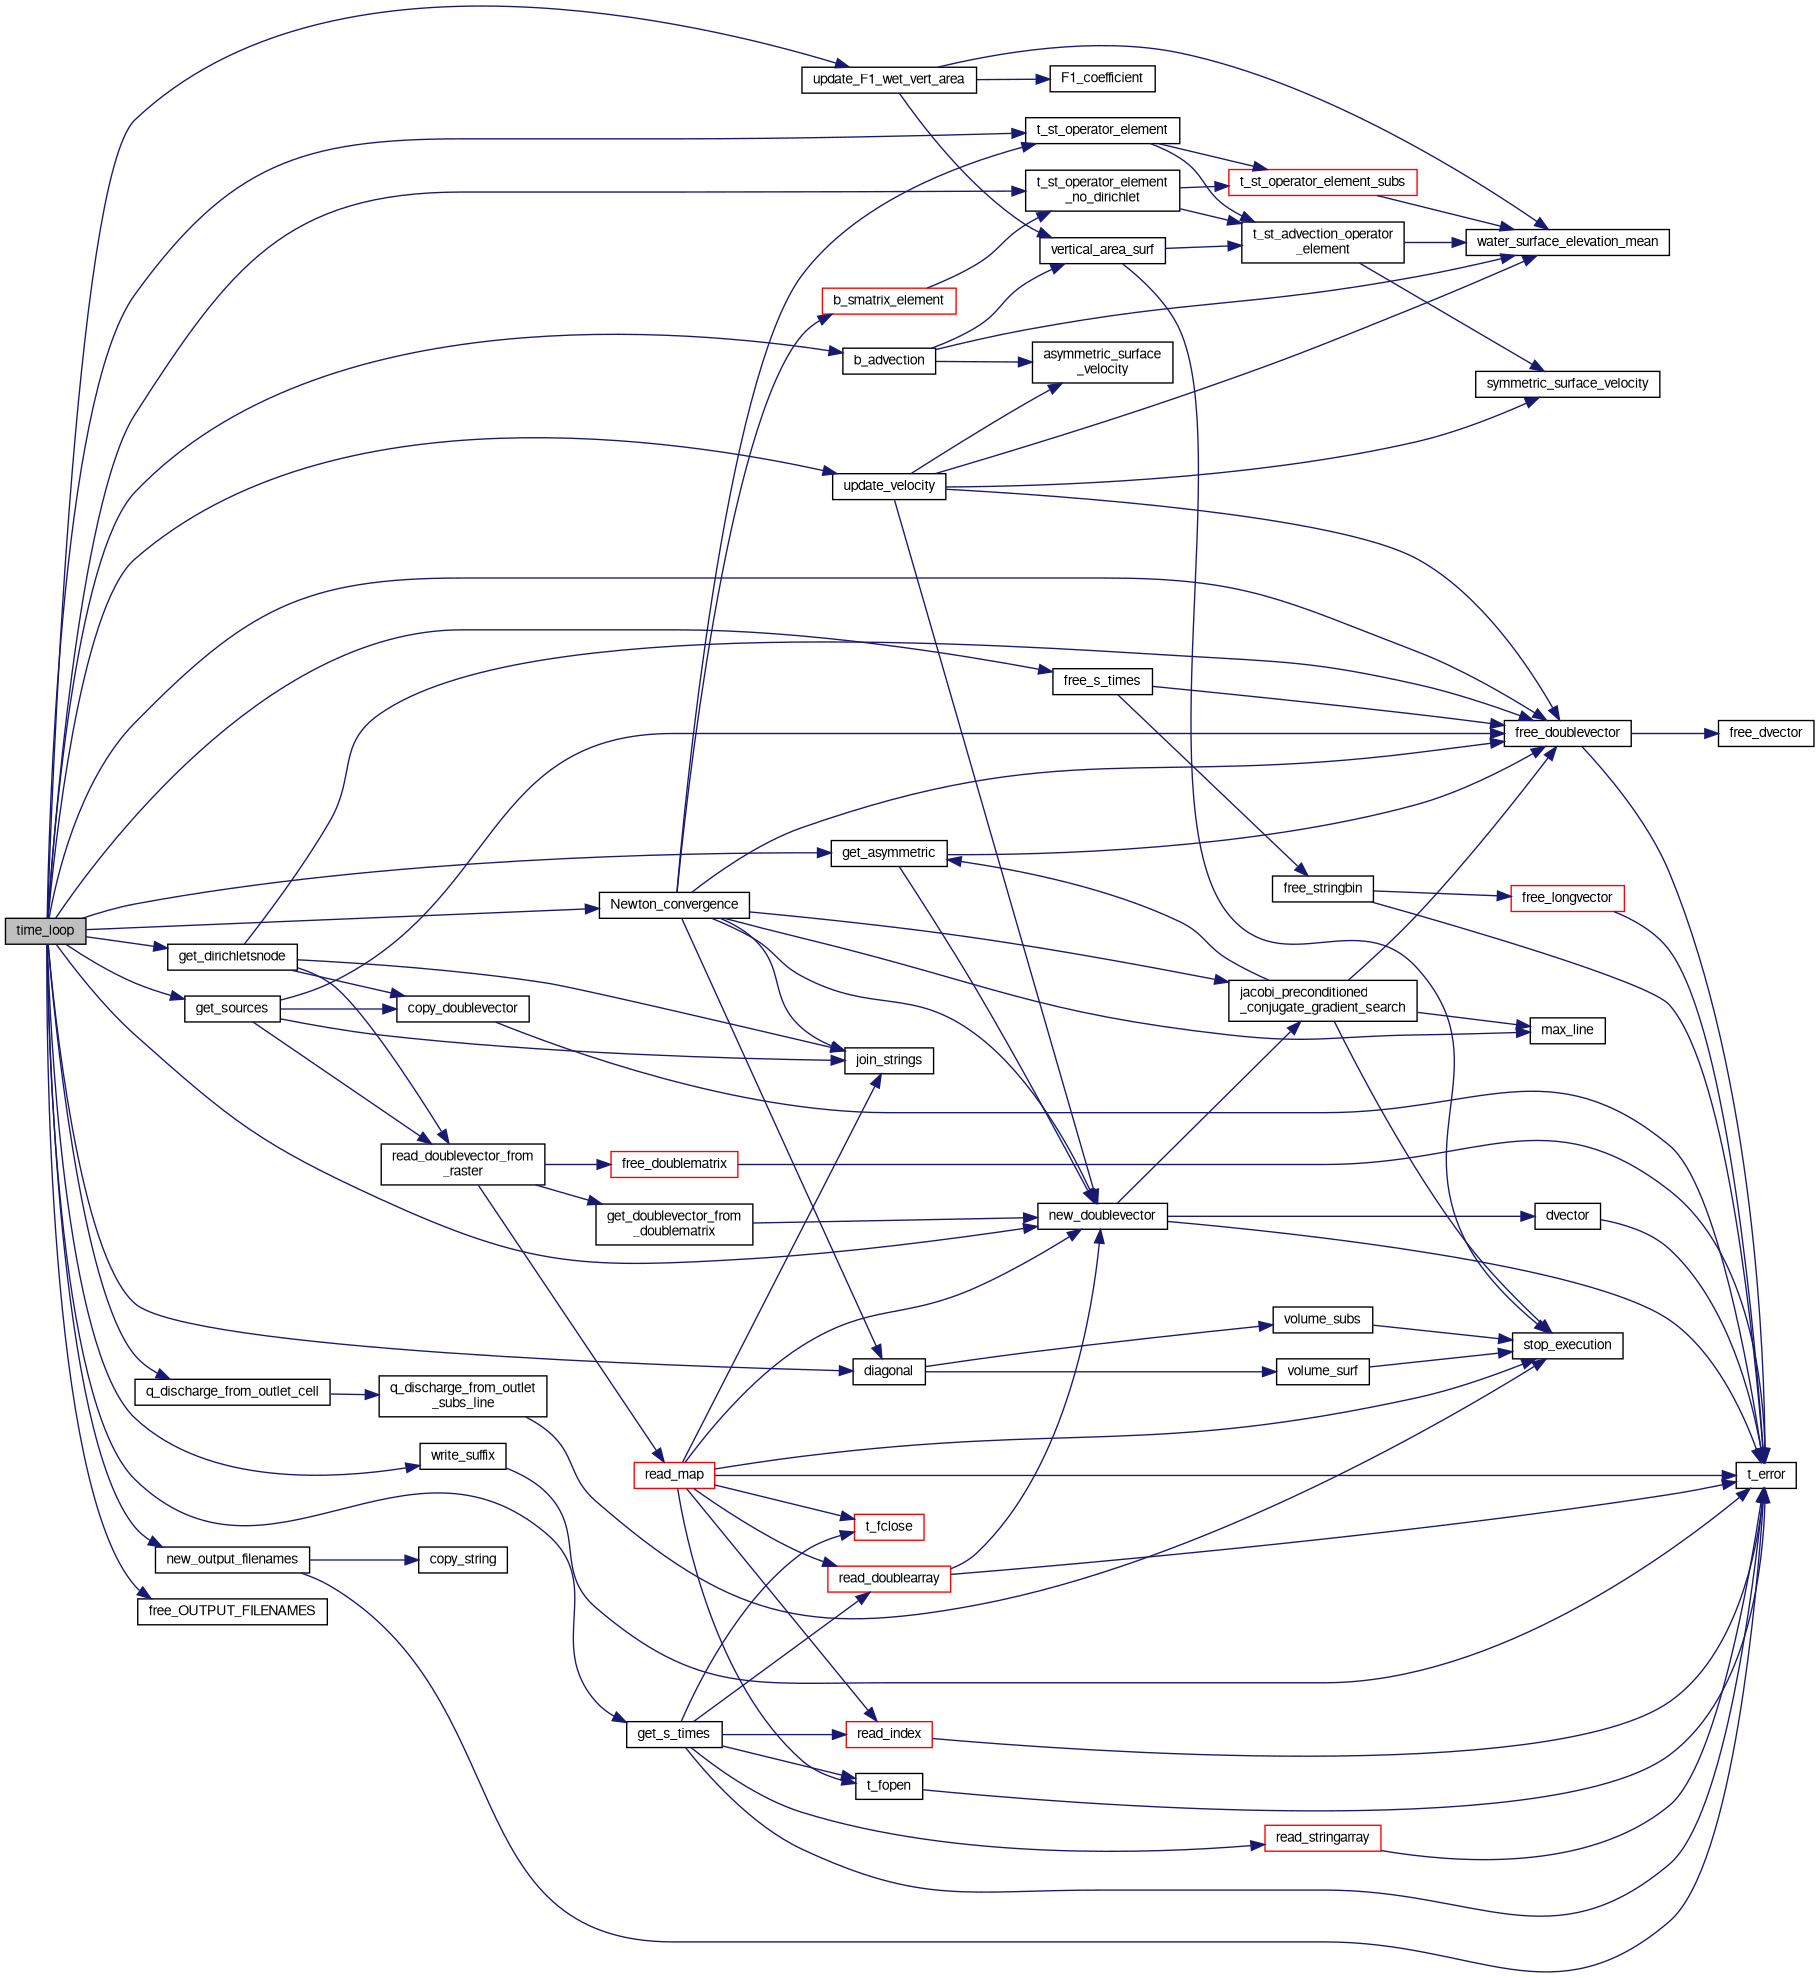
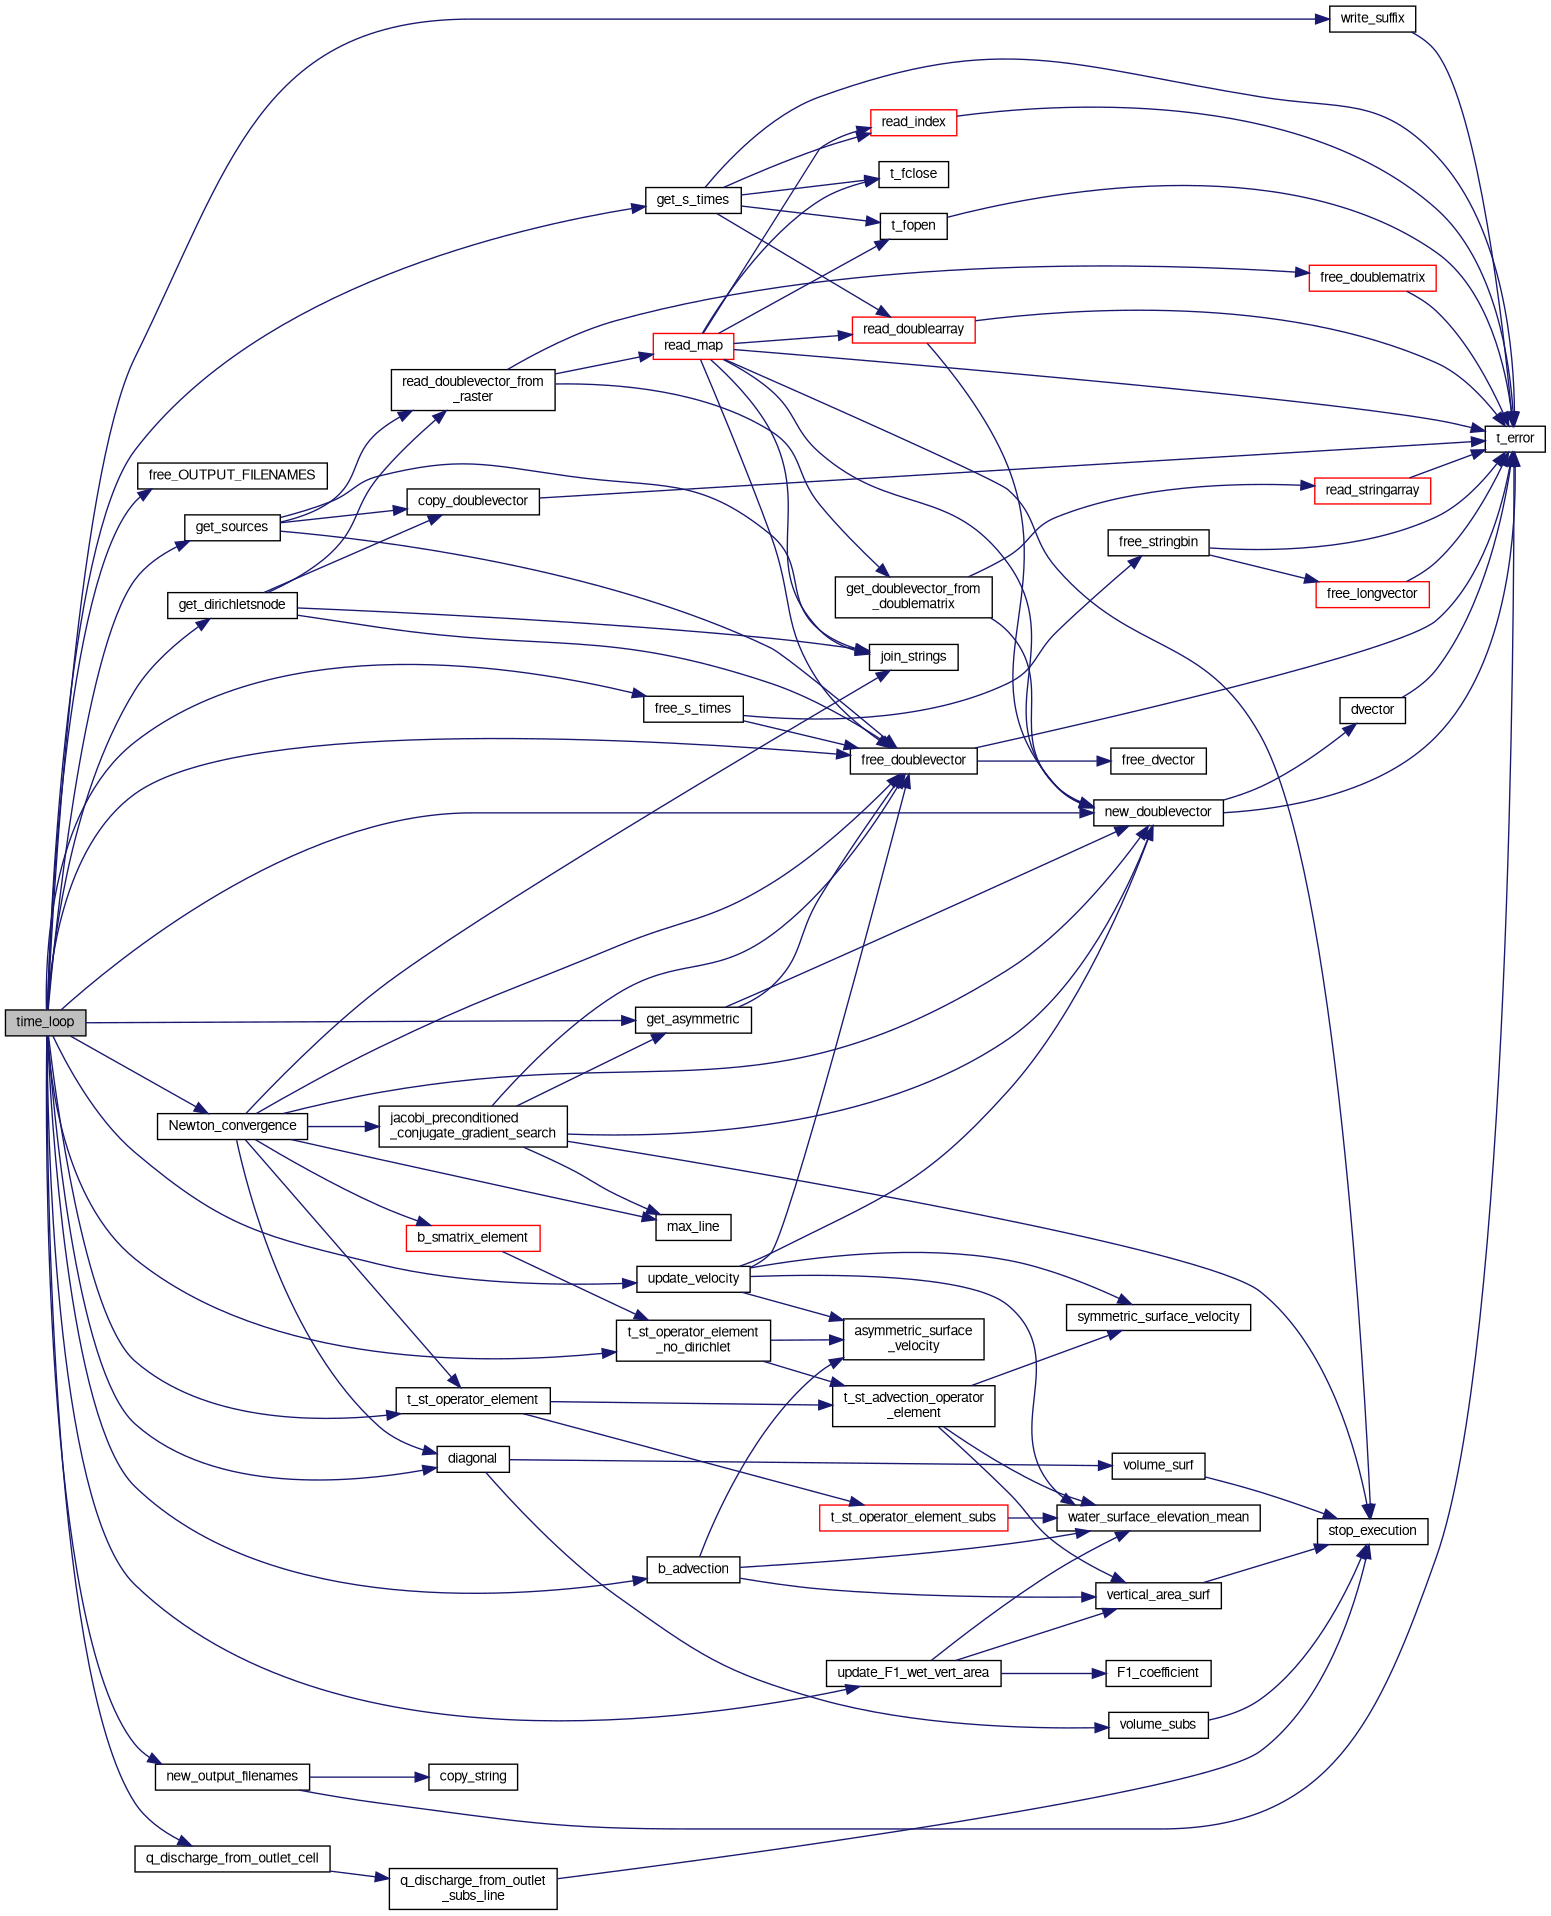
edge "t_st_operator_element _no_dirichlet" -> "t_st_operator_element_subs": now "t_st_operator_element _no_dirichlet" -> "asymmetric_surface _velocity"
edge "vertical_area_surf" -> "t_st_advection_operator _element": reversed
edge "read_map" -> "free_doublevector": added
edge "new_doublevector" -> "jacobi_preconditioned _conjugate_gradient_search": reversed
node "t_fclose": color red -> black
edge "get_s_times" -> "read_stringarray": now "get_doublevector_from _doublematrix" -> "read_stringarray"
